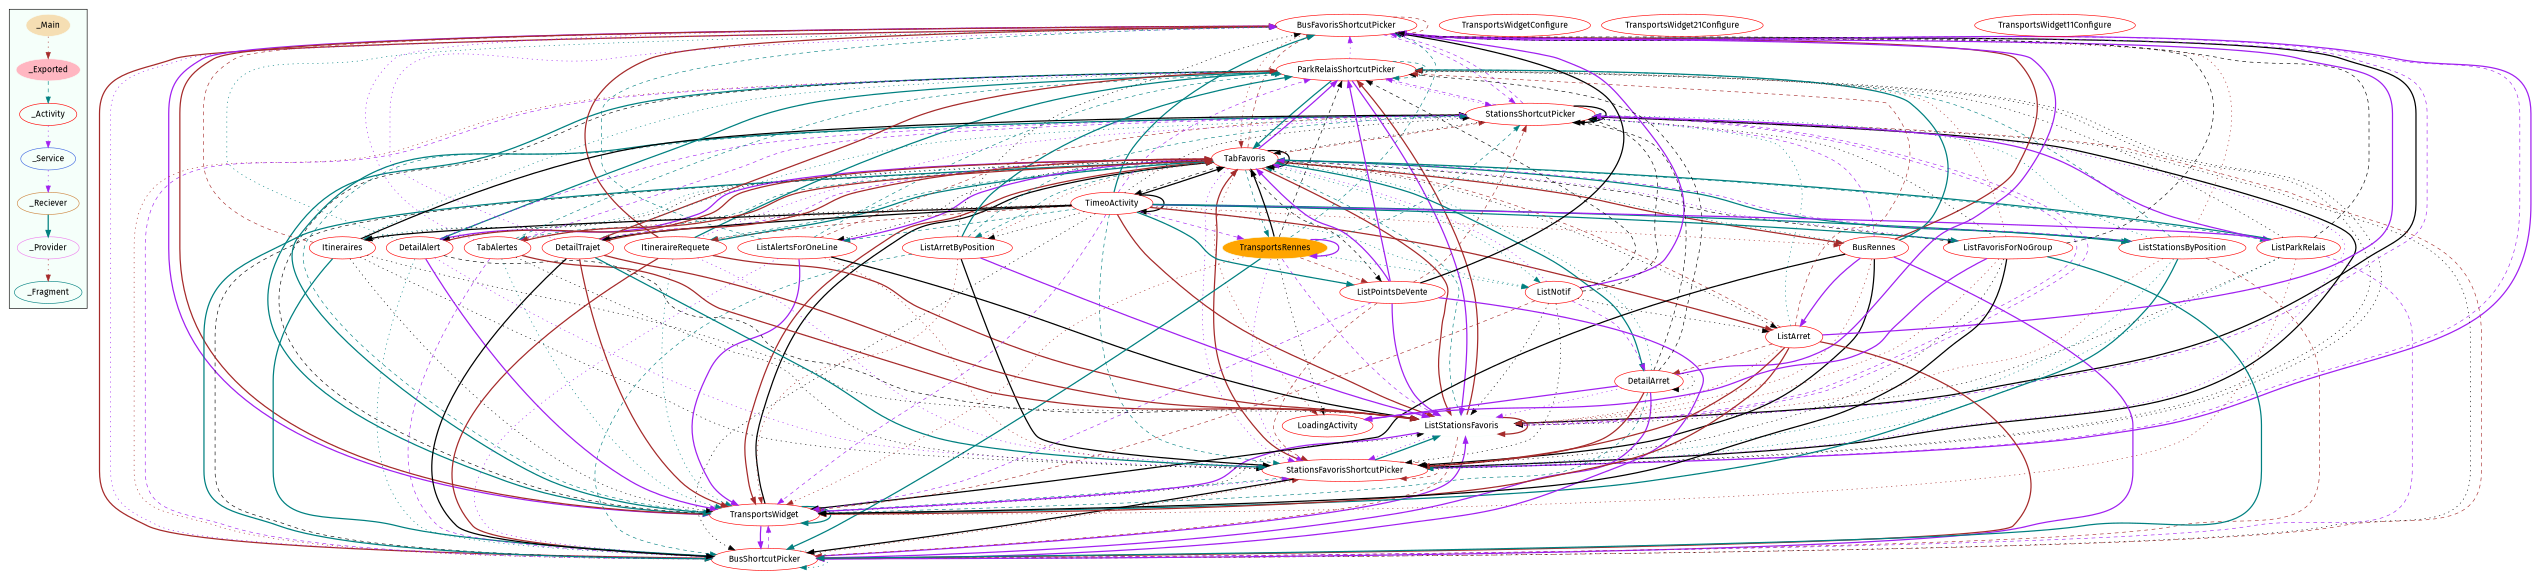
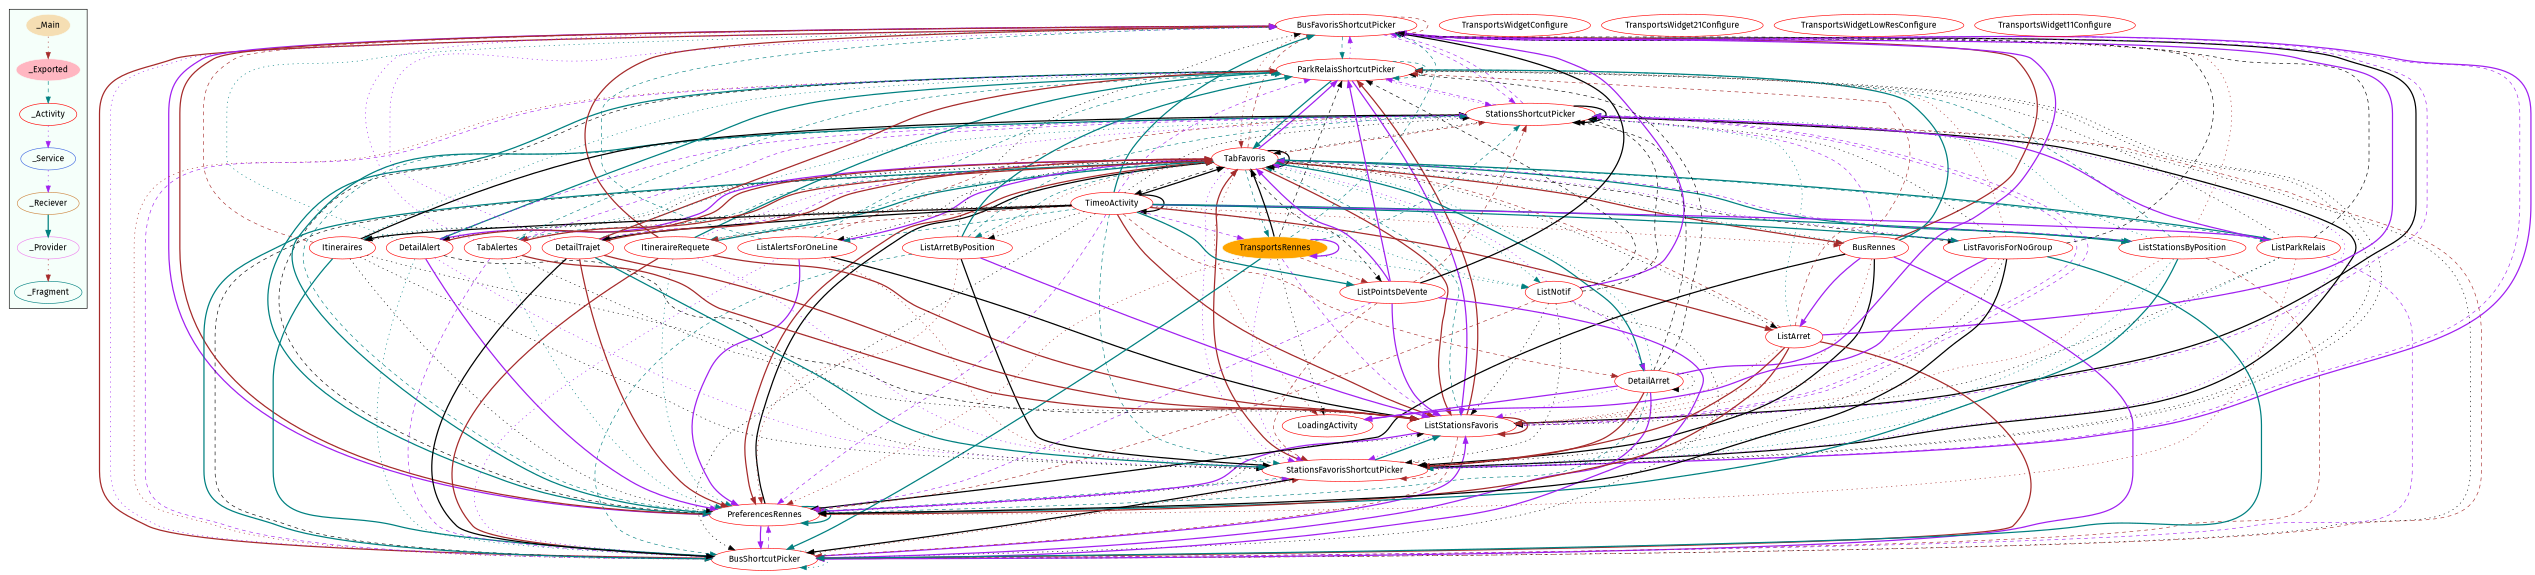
node "TransportsWidgetLowResConfigure": added
edge "BusFavorisShortcutPicker" -> "ParkRelaisShortcutPicker": added
edge "ListNotif" -> "ListArret": now "ListNotif" -> "BusShortcutPicker"
edge "ListArret" -> "DetailArret": now "TimeoActivity" -> "DetailArret"
node "ListStationsFavoris": color mintcream -> red
node "TransportsWidget": label "TransportsWidget" -> "PreferencesRennes"
